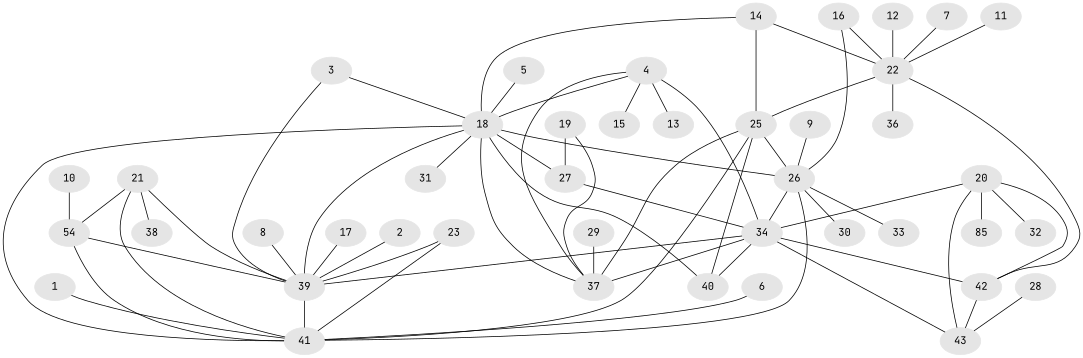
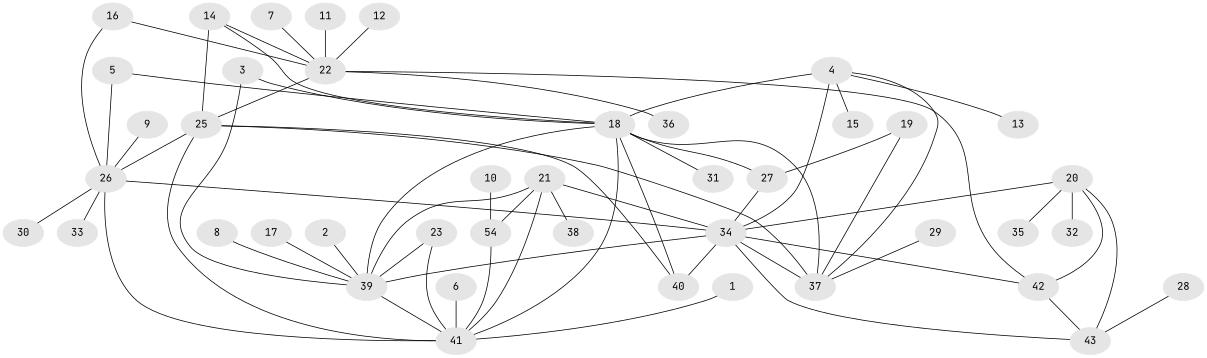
edge "18" -- "26": now "5" -- "26"
edge "21" -- "34": added
node "85": label "85" -> "35"
edge "54" -- "39": removed
